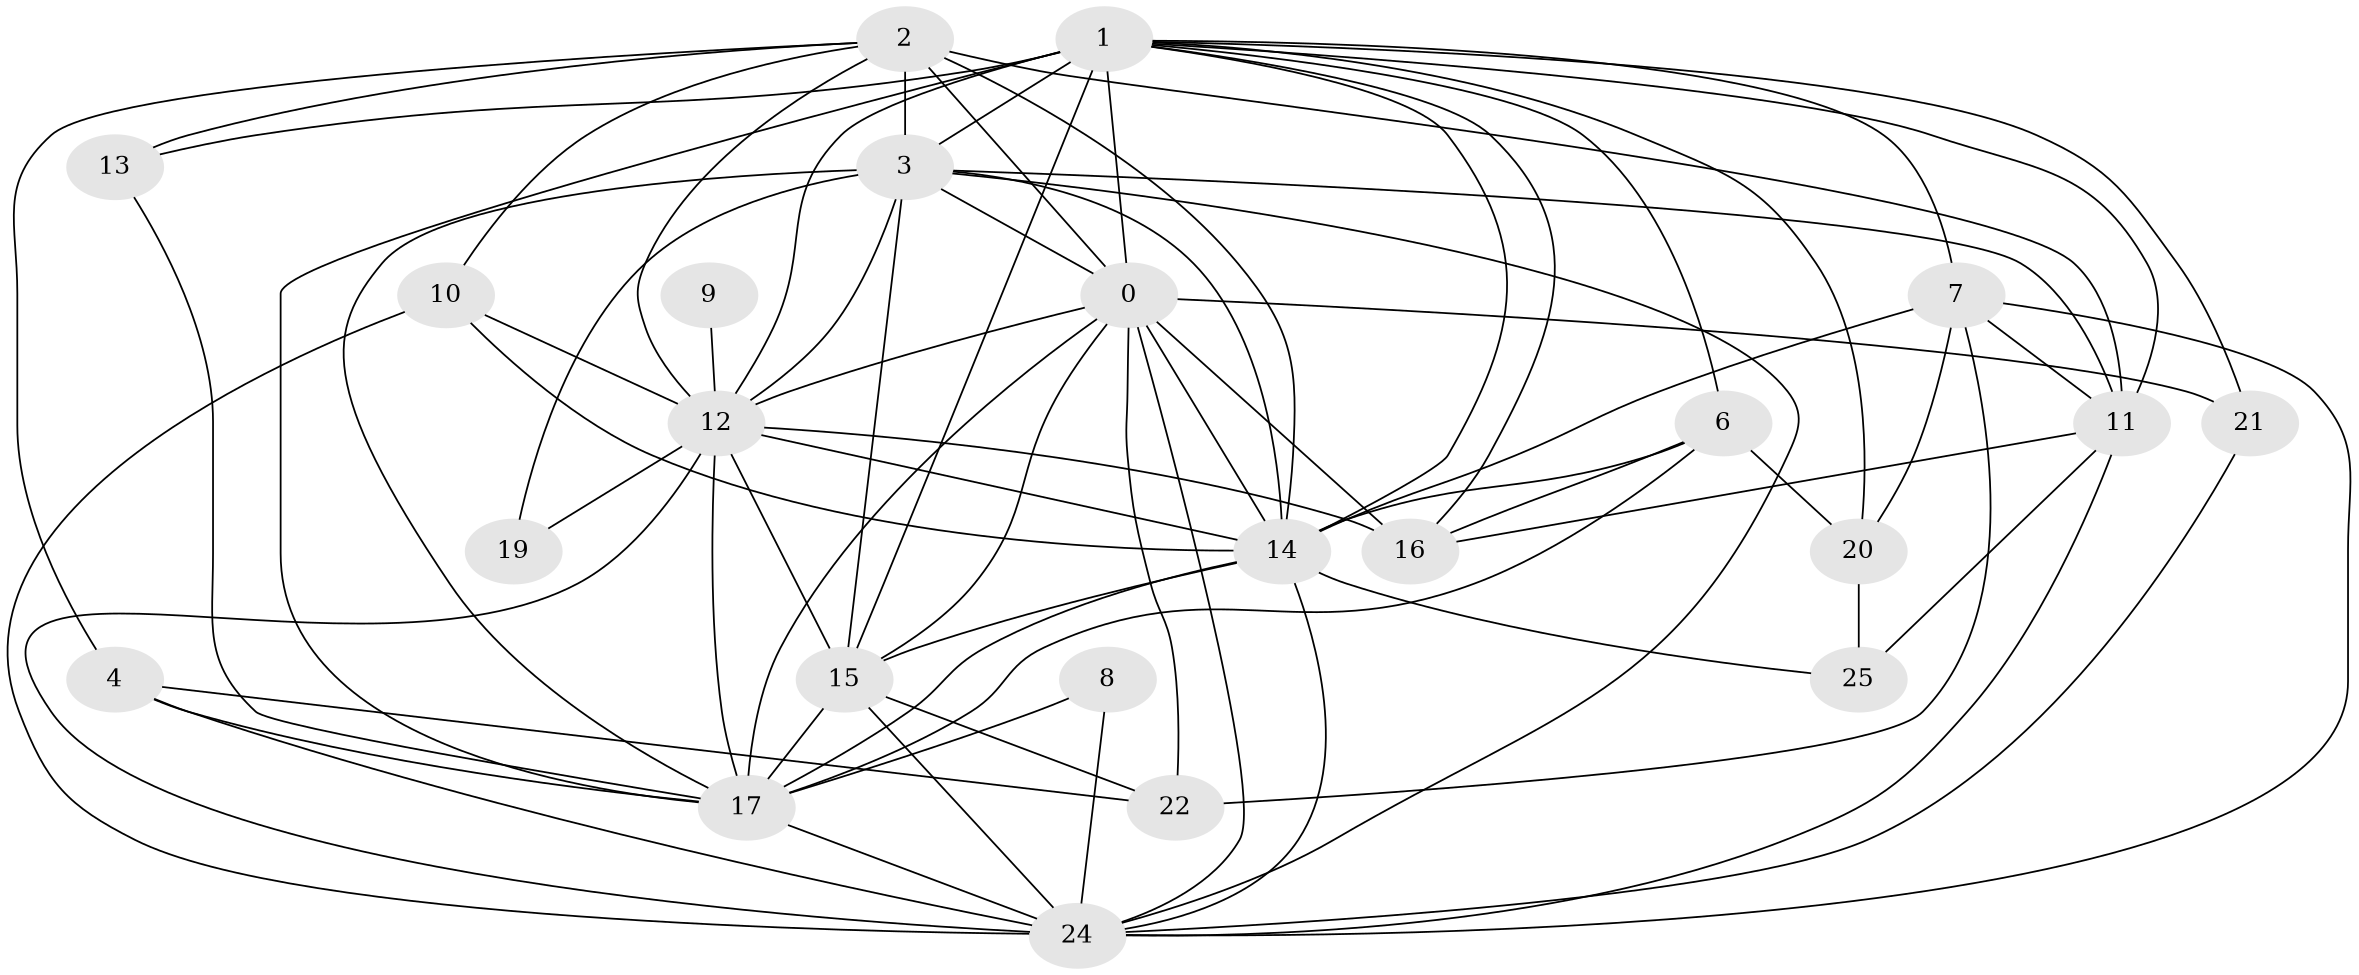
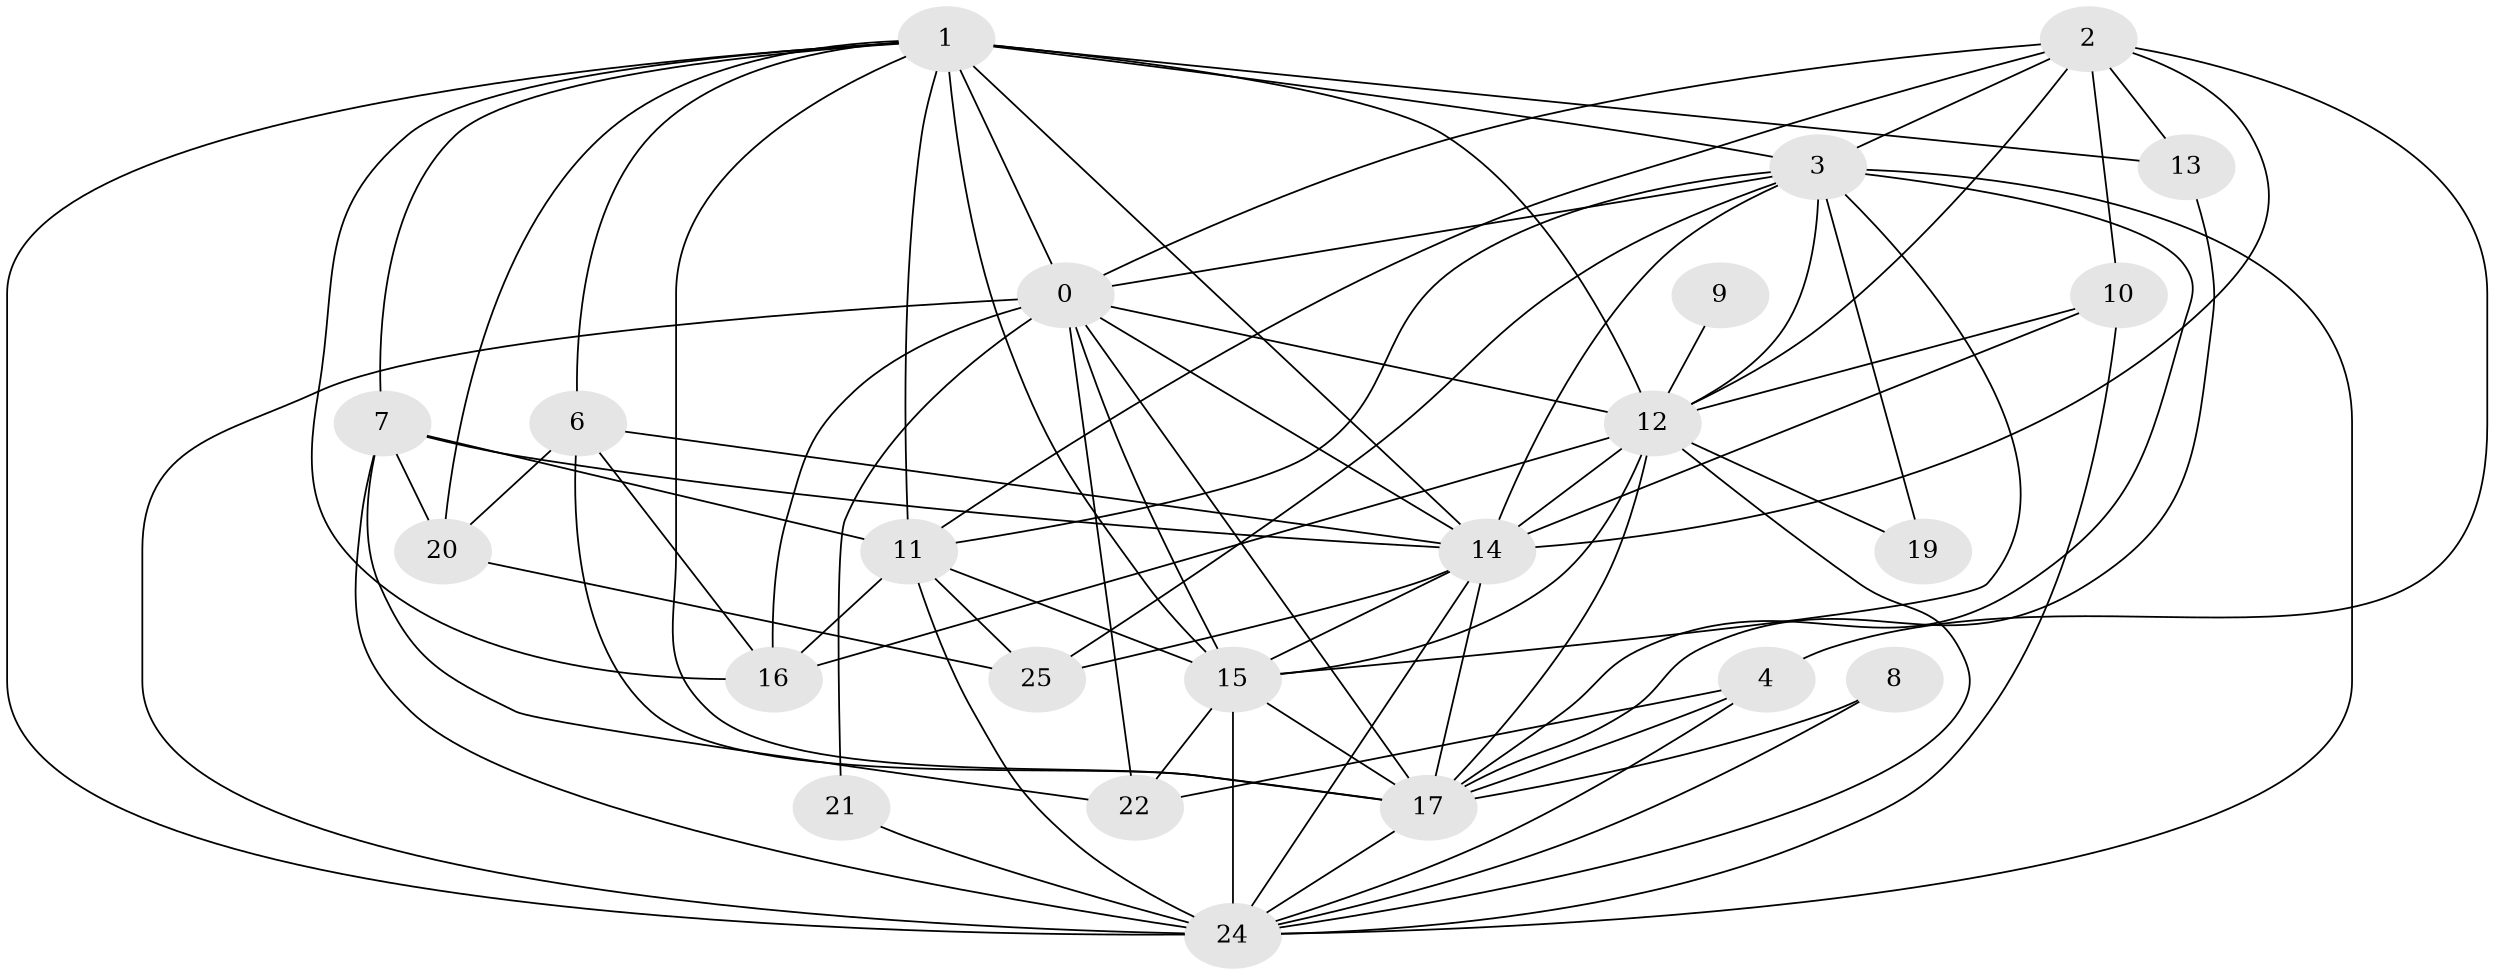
edge "1" -- "21": now "1" -- "24"
edge "3" -- "25": added
edge "11" -- "15": added
